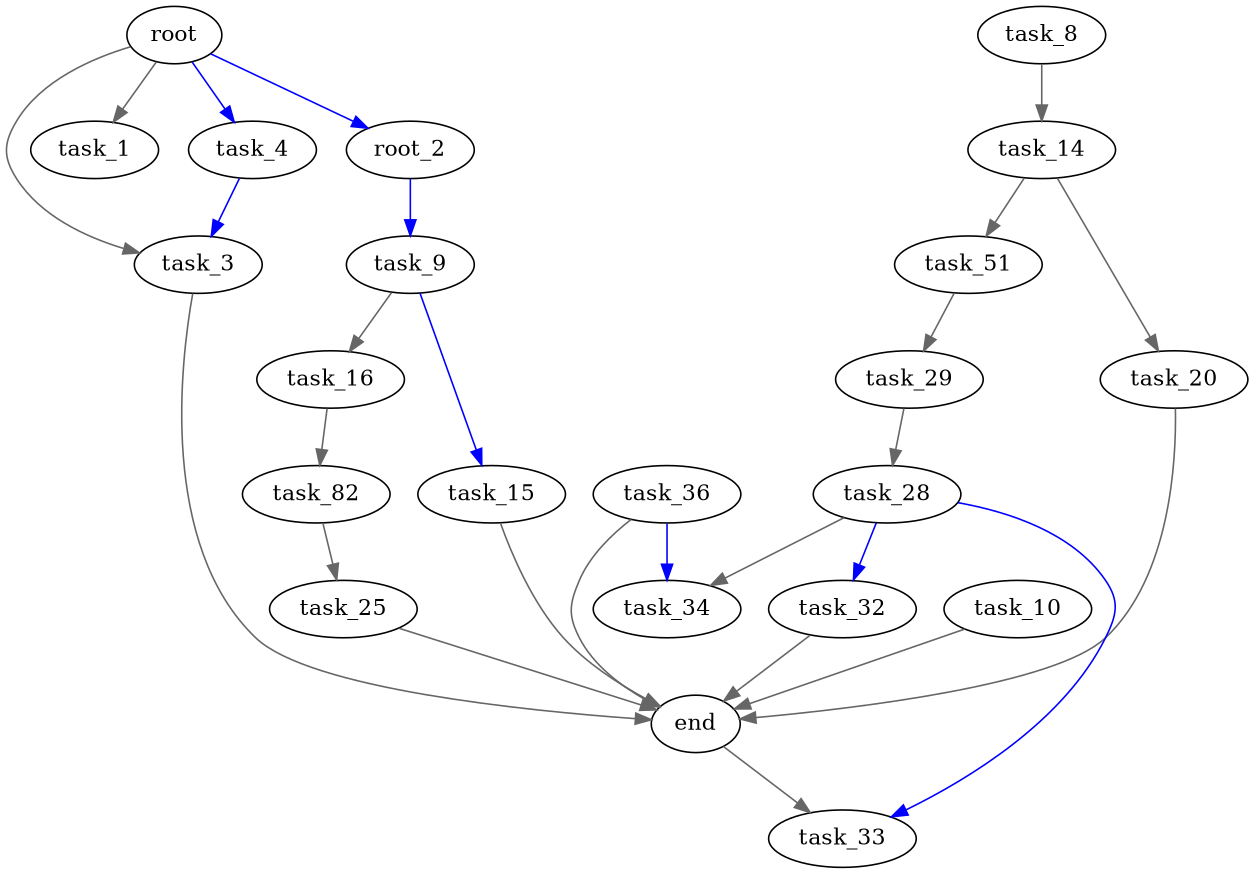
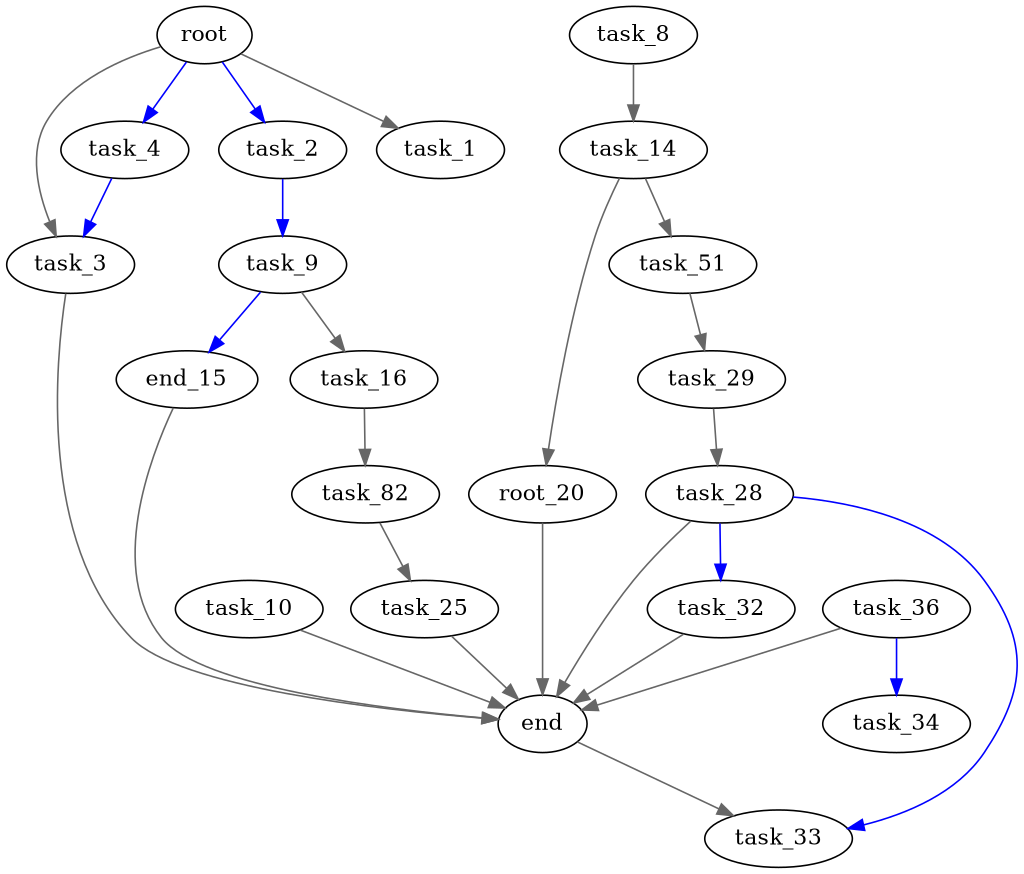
node "root_2": label "root_2" -> "task_2"
node "task_20": label "task_20" -> "root_20"
node "task_15": label "task_15" -> "end_15"
edge "task_28" -> "task_34": now "task_28" -> "end"
